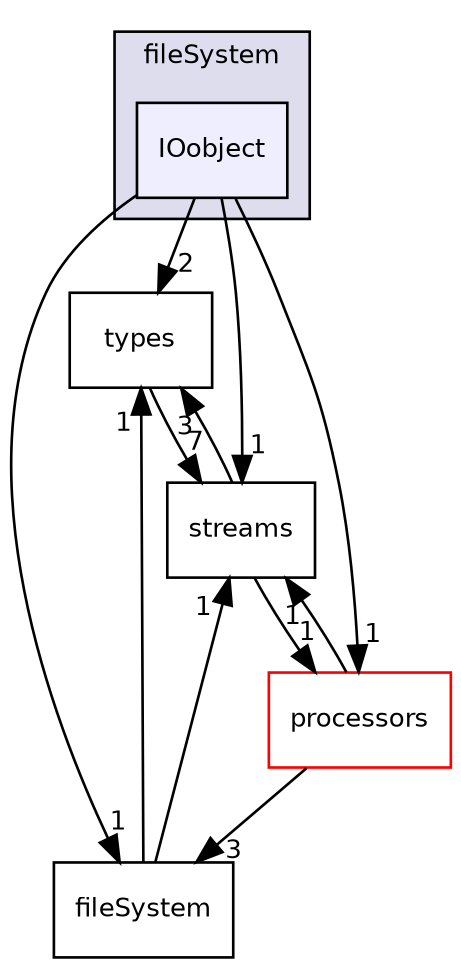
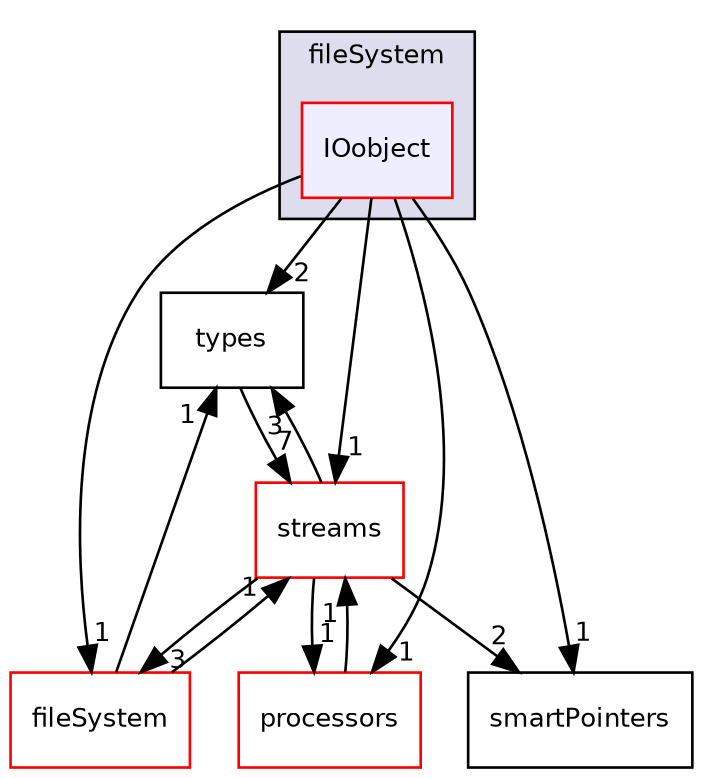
node "IOobject": color black -> red
node "streams": color black -> red
node "smartPointers": added
edge "processors" -> "fileSystem": now "streams" -> "fileSystem"
node "fileSystem": color black -> red
